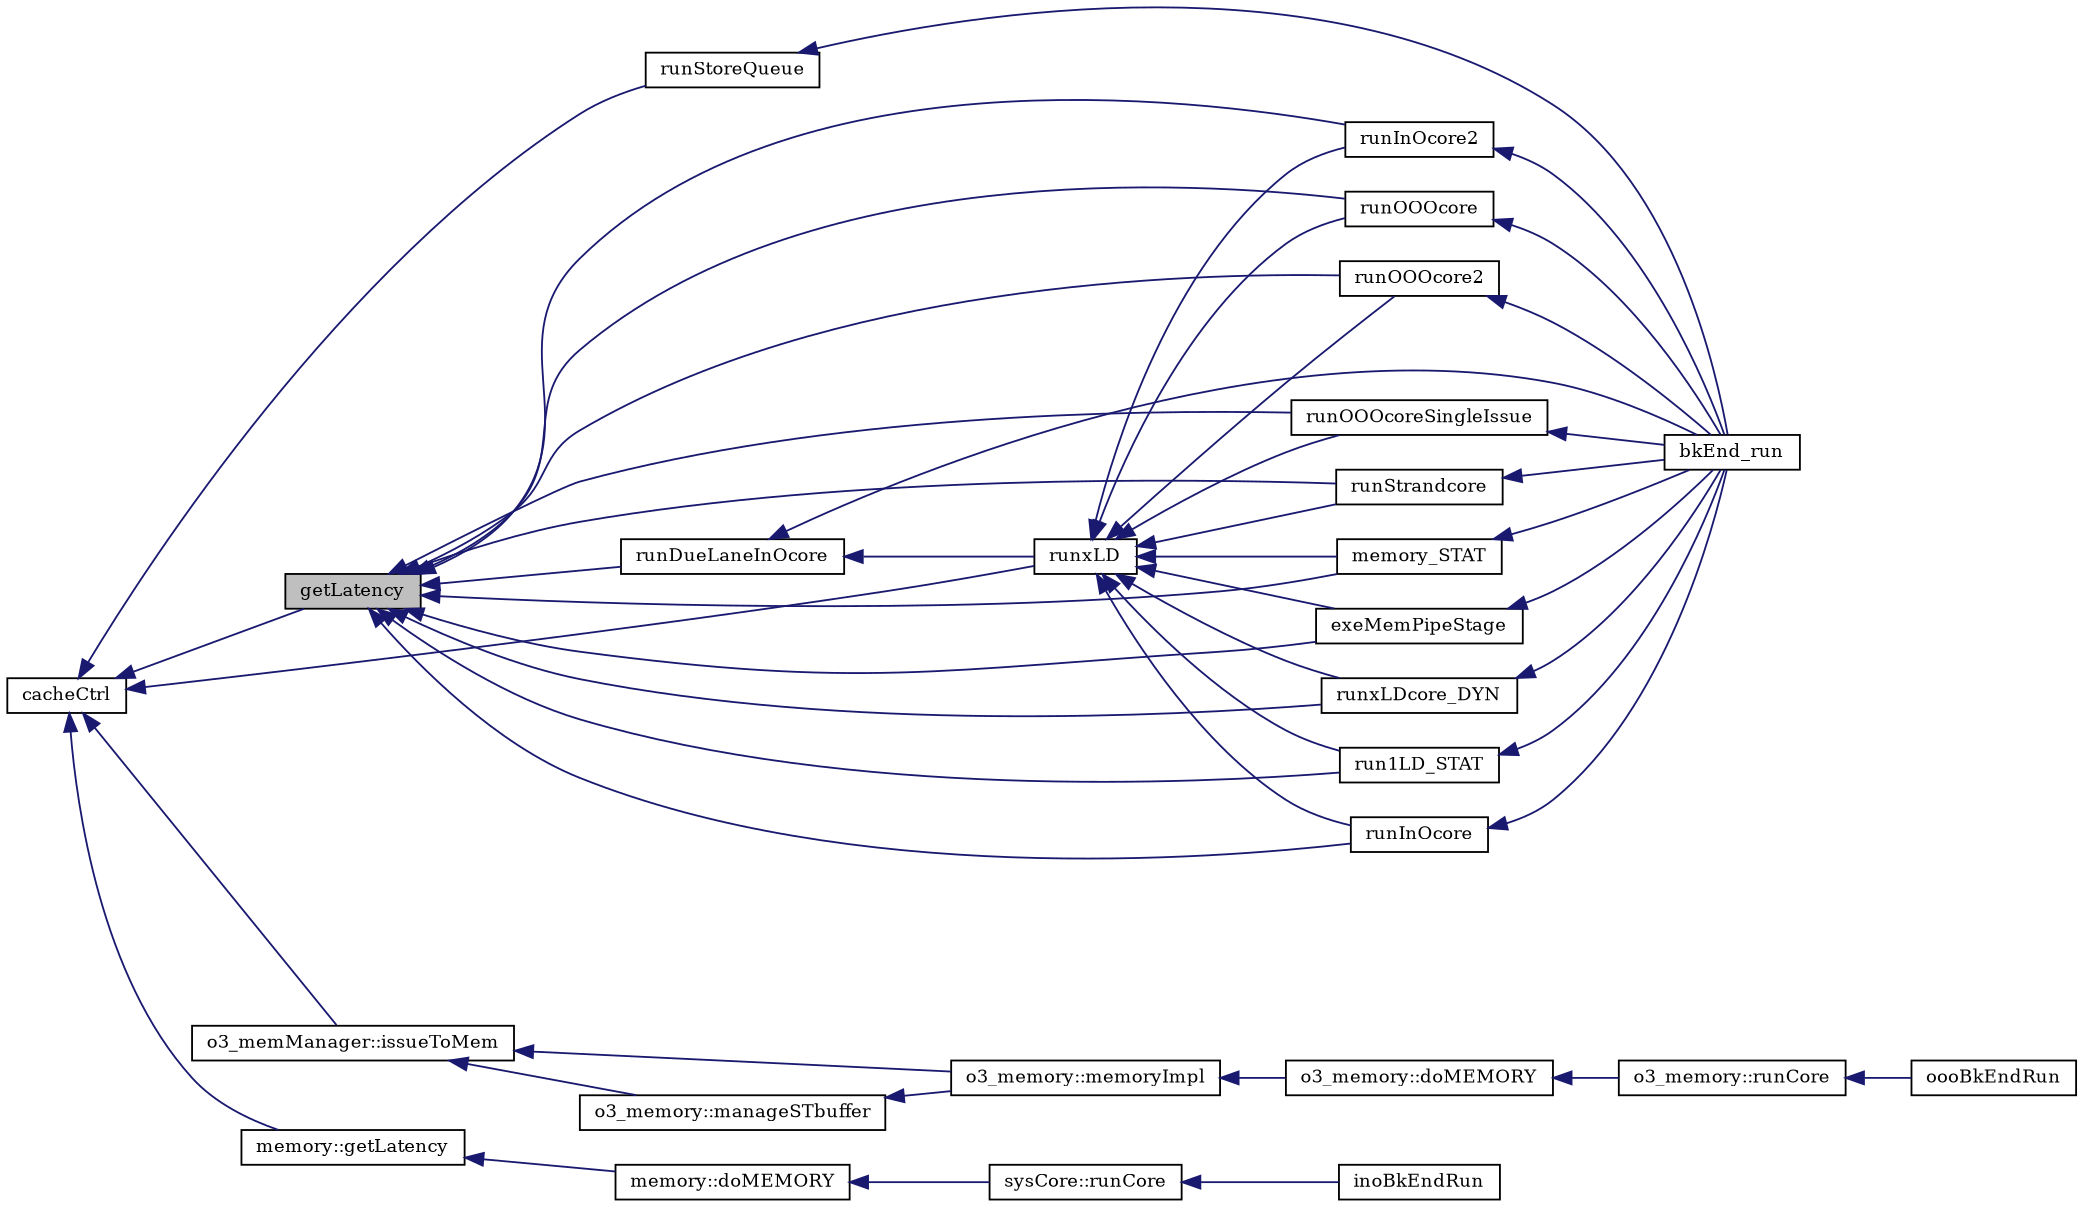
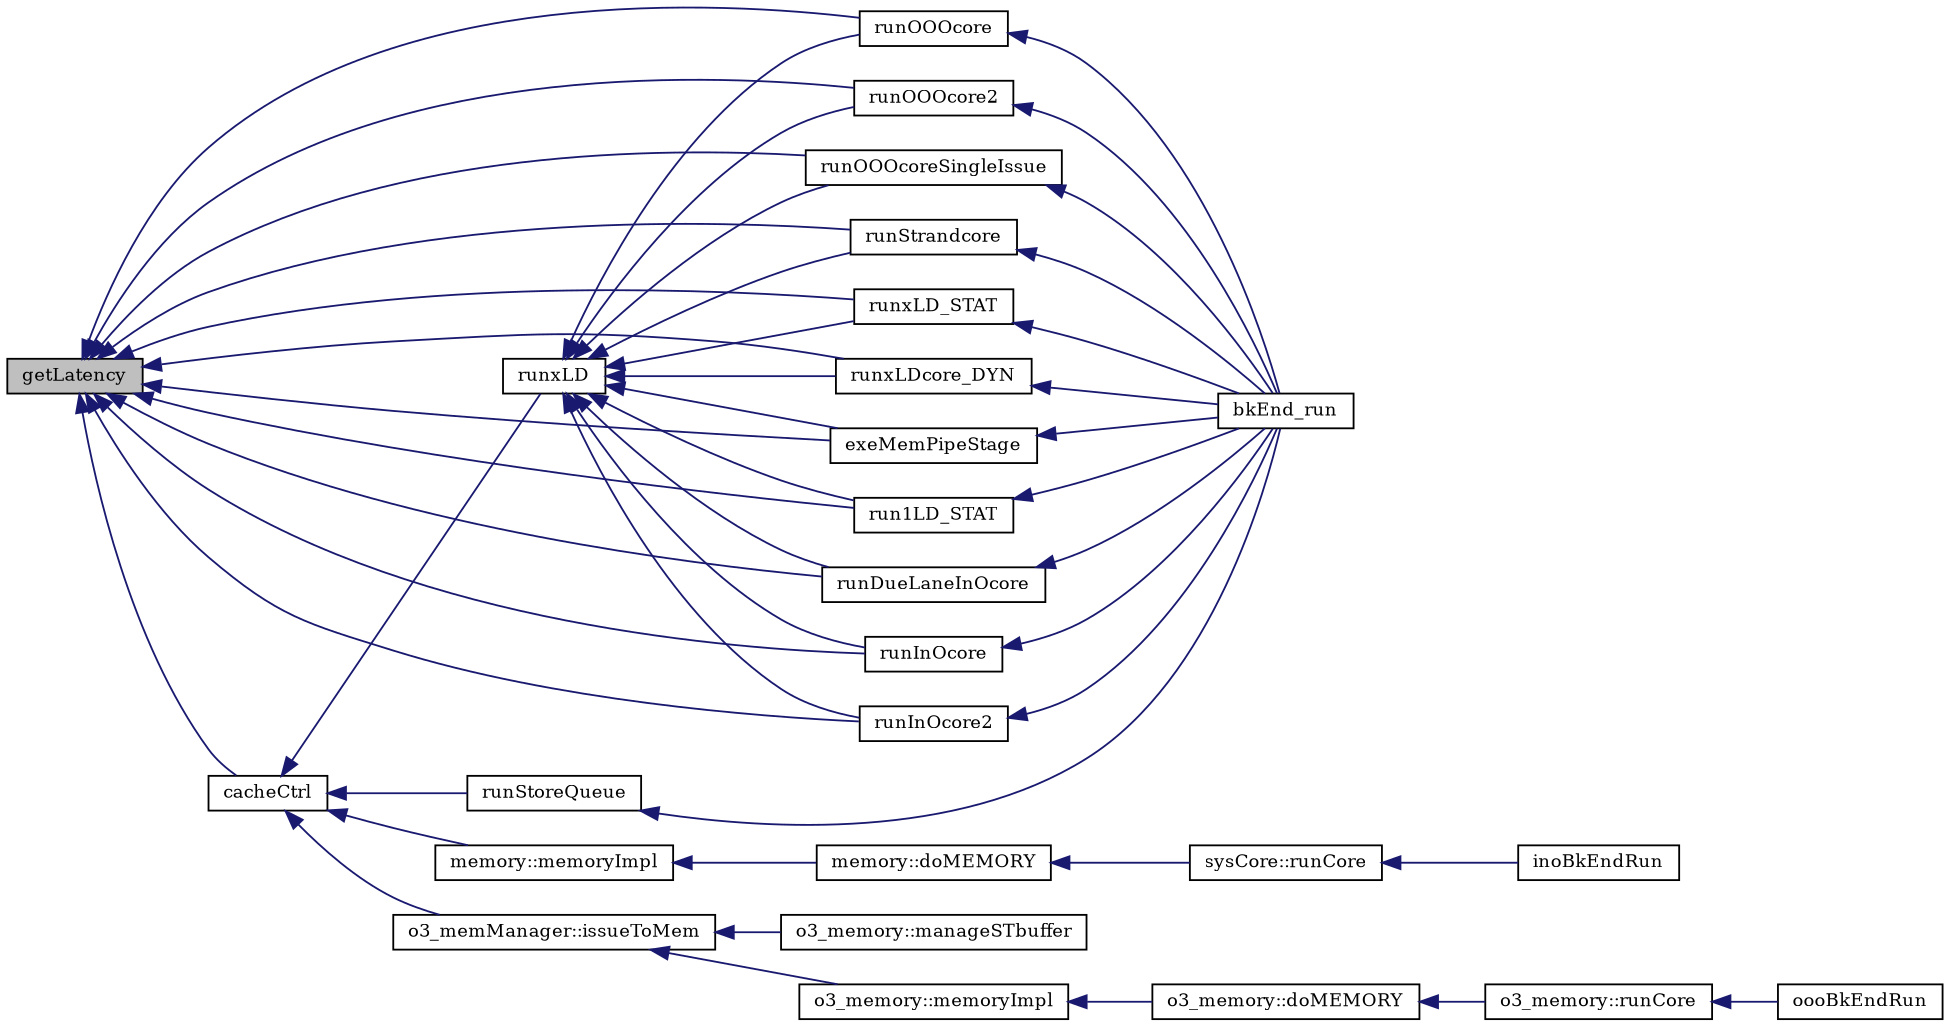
edge "runxLD" -> "runDueLaneInOcore": reversed
node "memory_STAT": label "memory_STAT" -> "runxLD_STAT"
edge "getLatency" -> "cacheCtrl": reversed
edge "o3_memory::memoryImpl" -> "o3_memory::manageSTbuffer": removed
node "memory::getLatency": label "memory::getLatency" -> "memory::memoryImpl"
